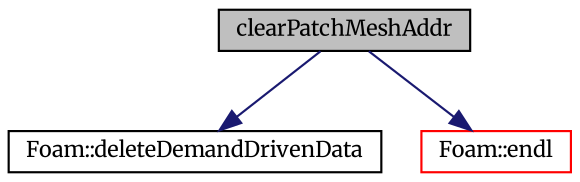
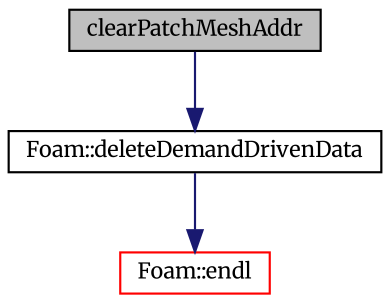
edge "clearPatchMeshAddr" -> "Foam::endl": now "Foam::deleteDemandDrivenData" -> "Foam::endl"
